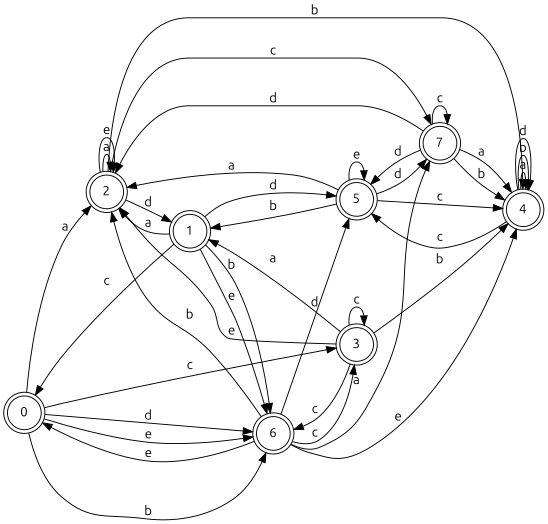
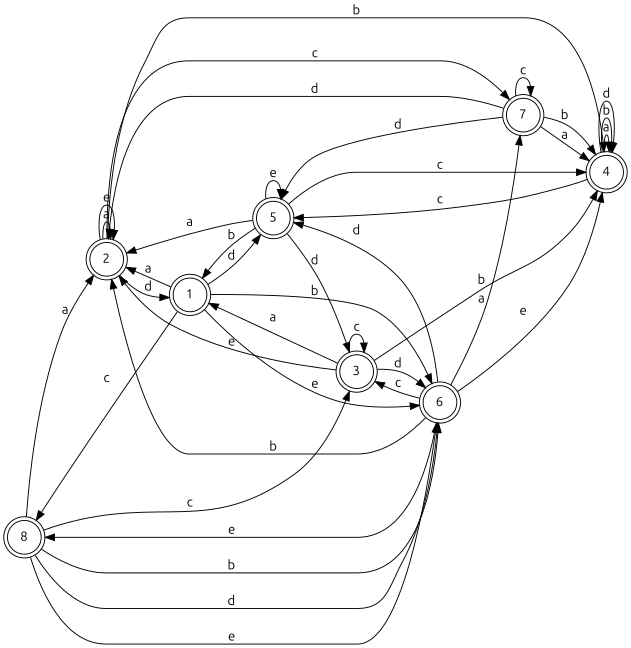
edge "5" -> "7": now "5" -> "3"
edge "3" -> "6": label "c" -> "d"
node "0": label "0" -> "8"
